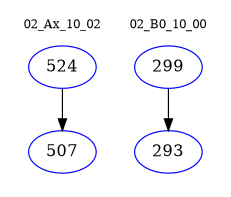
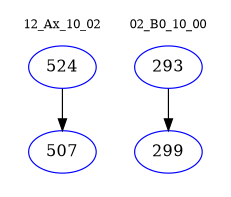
cluster "02_Ax_10_02": label "02_Ax_10_02" -> "12_Ax_10_02"
edge "299" -> "293": reversed
